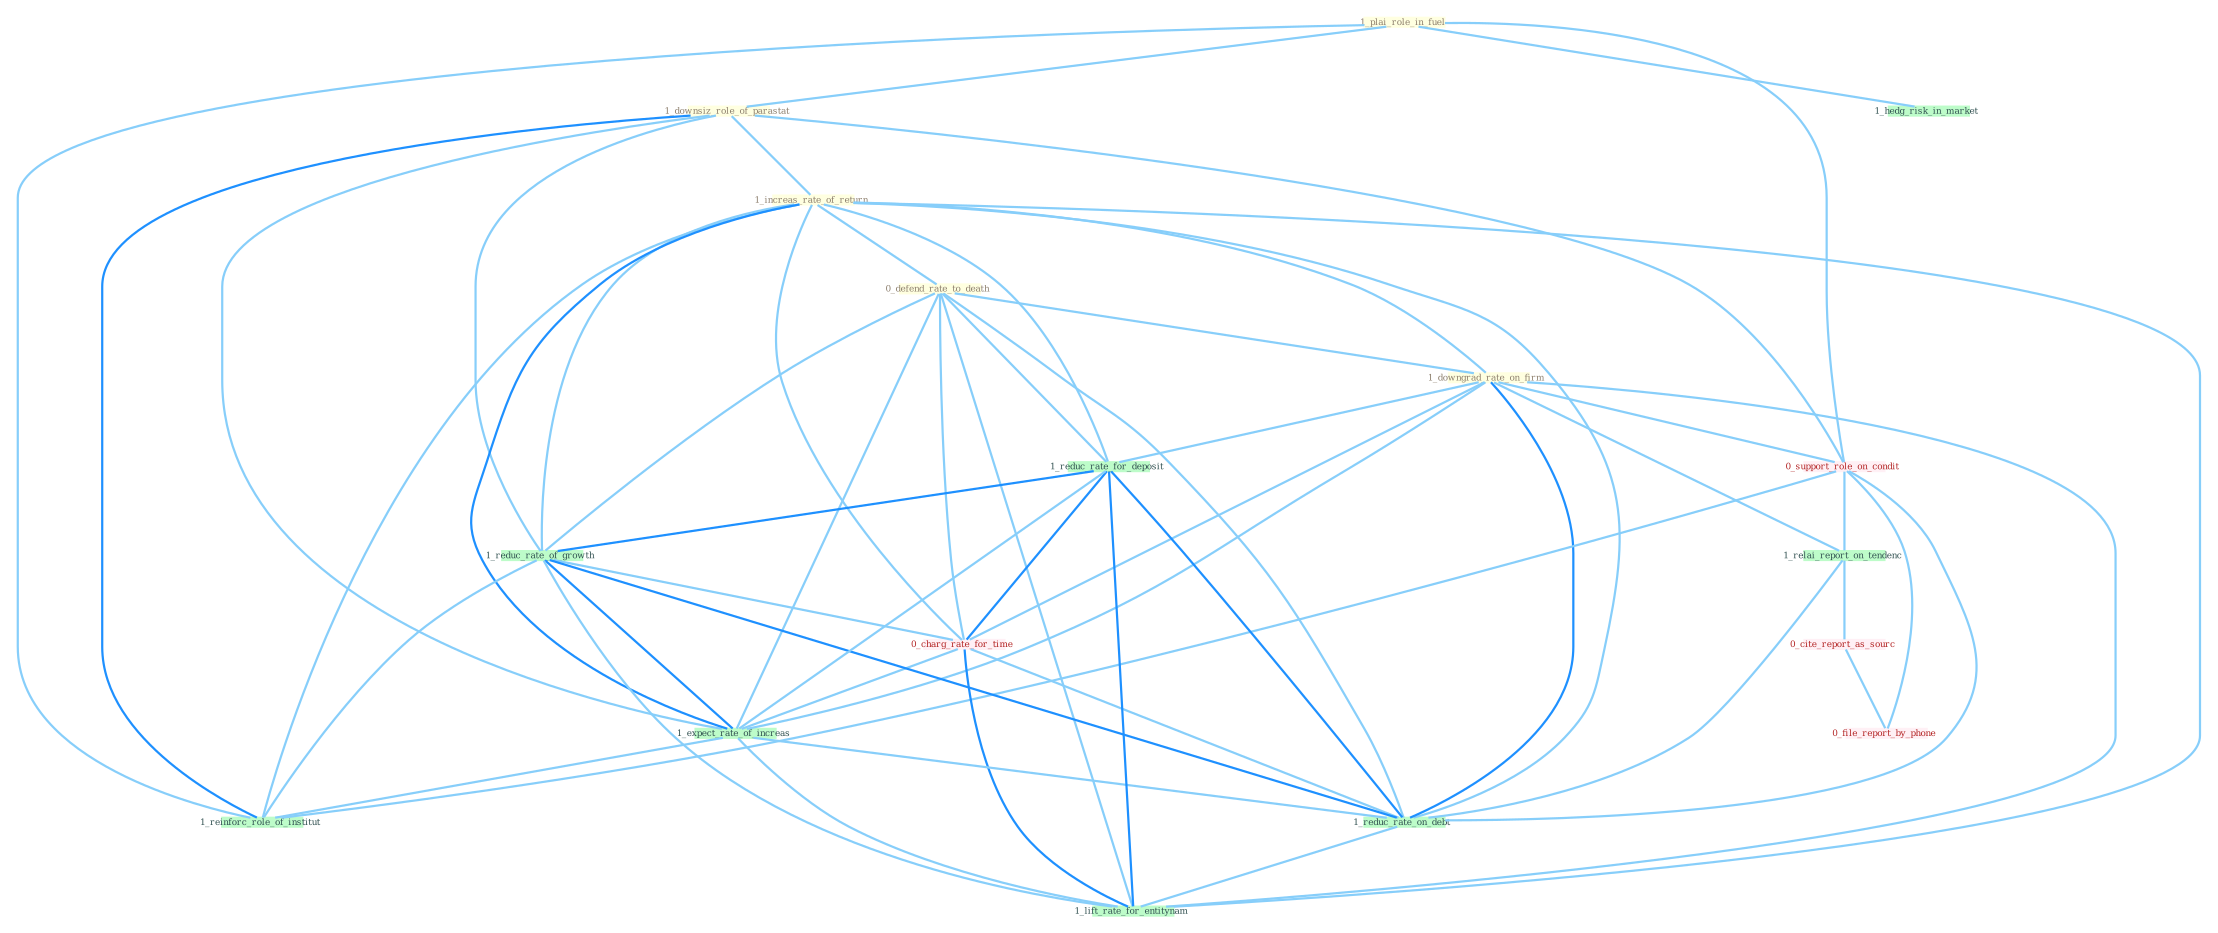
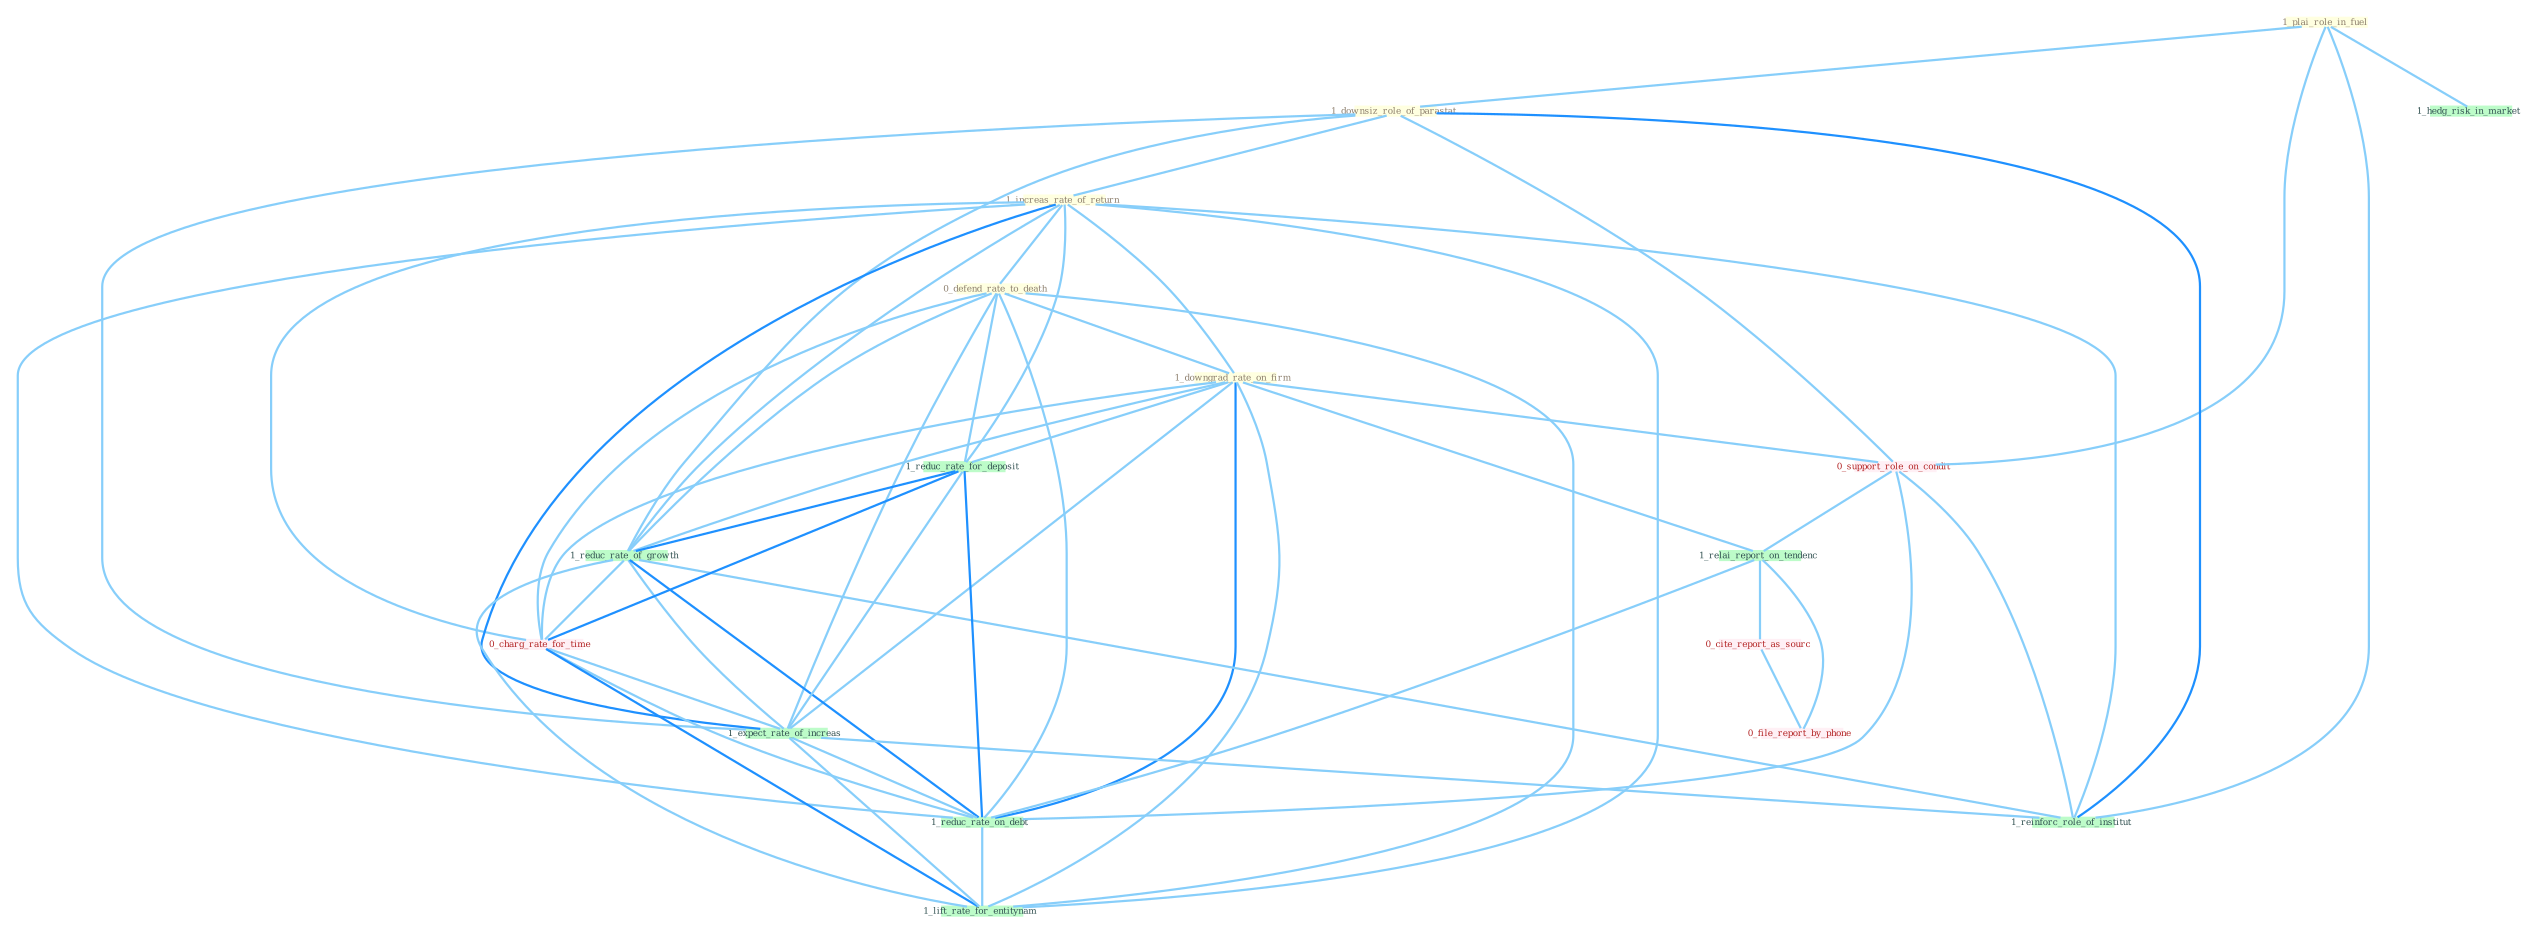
edge "1_downgrad_rate_on_firm" -- "1_reduc_rate_of_growth": added
edge "0_support_role_on_condit" -- "0_file_report_by_phone": now "1_relai_report_on_tendenc" -- "0_file_report_by_phone"
edge "1_reduc_rate_of_growth" -- "1_expect_rate_of_increas": color #1e90ff -> #87cefa
edge "1_reduc_rate_for_deposit" -- "1_lift_rate_for_entitynam": removed
